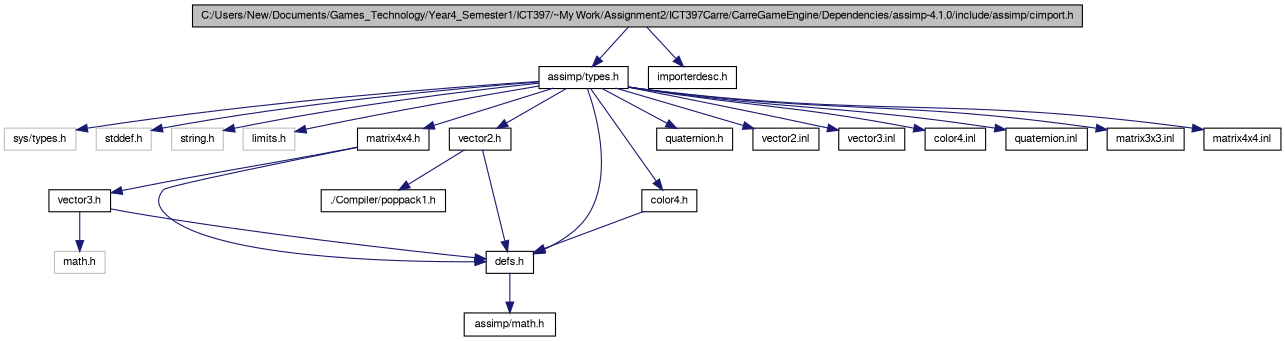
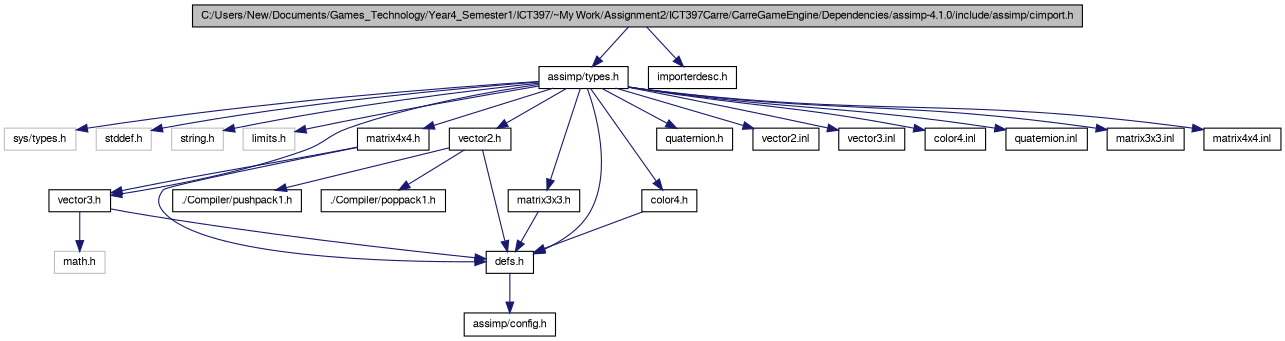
edge "assimp/types.h" -> "vector3.h": added
node "./Compiler/pushpack1.h": added
node "matrix3x3.h": added
node "assimp/math.h": label "assimp/math.h" -> "assimp/config.h"
